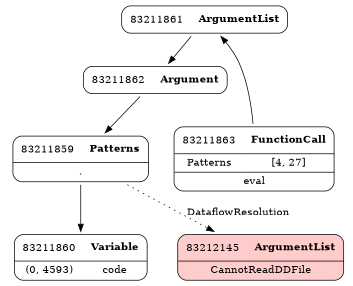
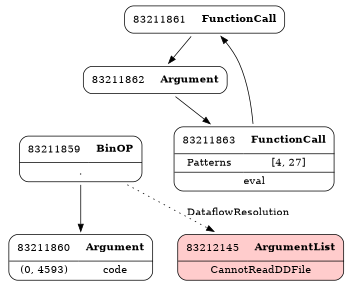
node "83211861": text "ArgumentList" -> "FunctionCall"
edge "83211862" -> "83211859": now "83211862" -> "83211863"
node "83211859": text "Patterns" -> "BinOP"
node "83211860": text "Variable" -> "Argument"
